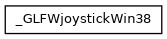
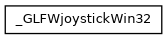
node "_GLFWjoystickWin38": label "_GLFWjoystickWin38" -> "_GLFWjoystickWin32"
